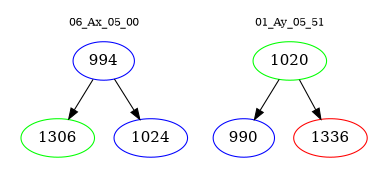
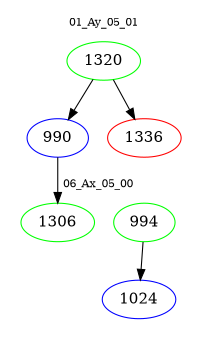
cluster "01_Ay_05_51": label "01_Ay_05_51" -> "01_Ay_05_01"
node "994": color blue -> green
node "1020": label "1020" -> "1320"
edge "994" -> "1306": now "990" -> "1306"
